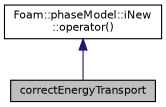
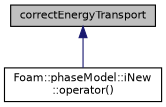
edge "correctEnergyTransport" -> "Foam::phaseModel::iNew ::operator()": reversed
